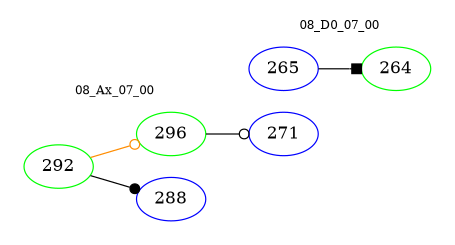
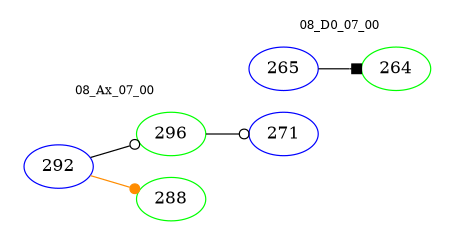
edge "292" -> "296": color darkorange -> black
node "292": color green -> blue
edge "292" -> "288": color black -> darkorange
node "288": color blue -> green
